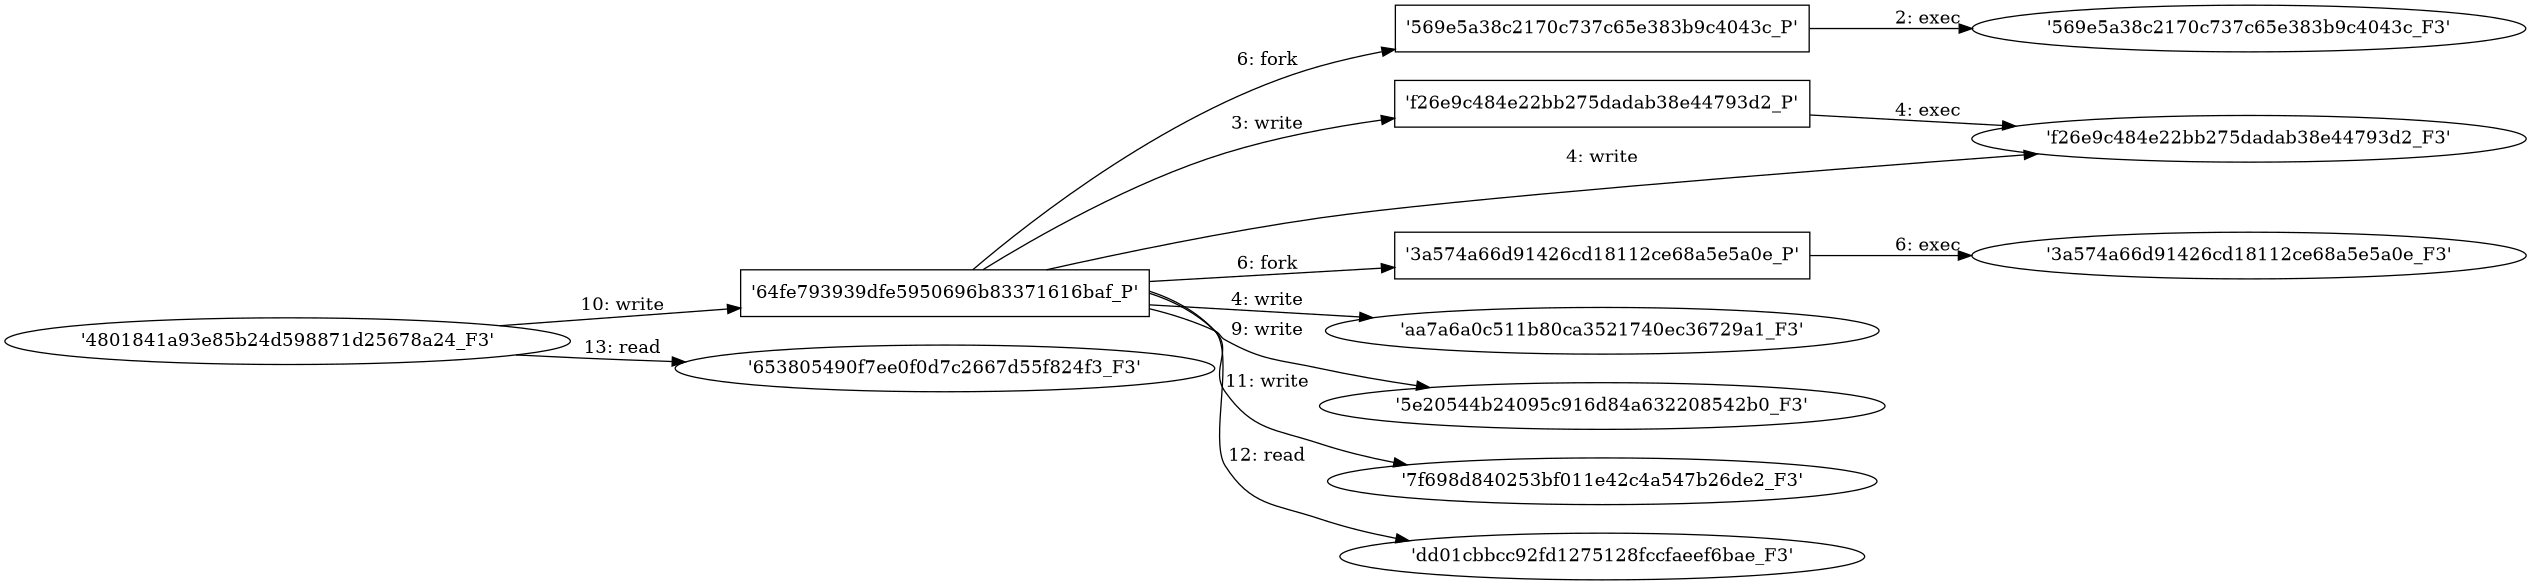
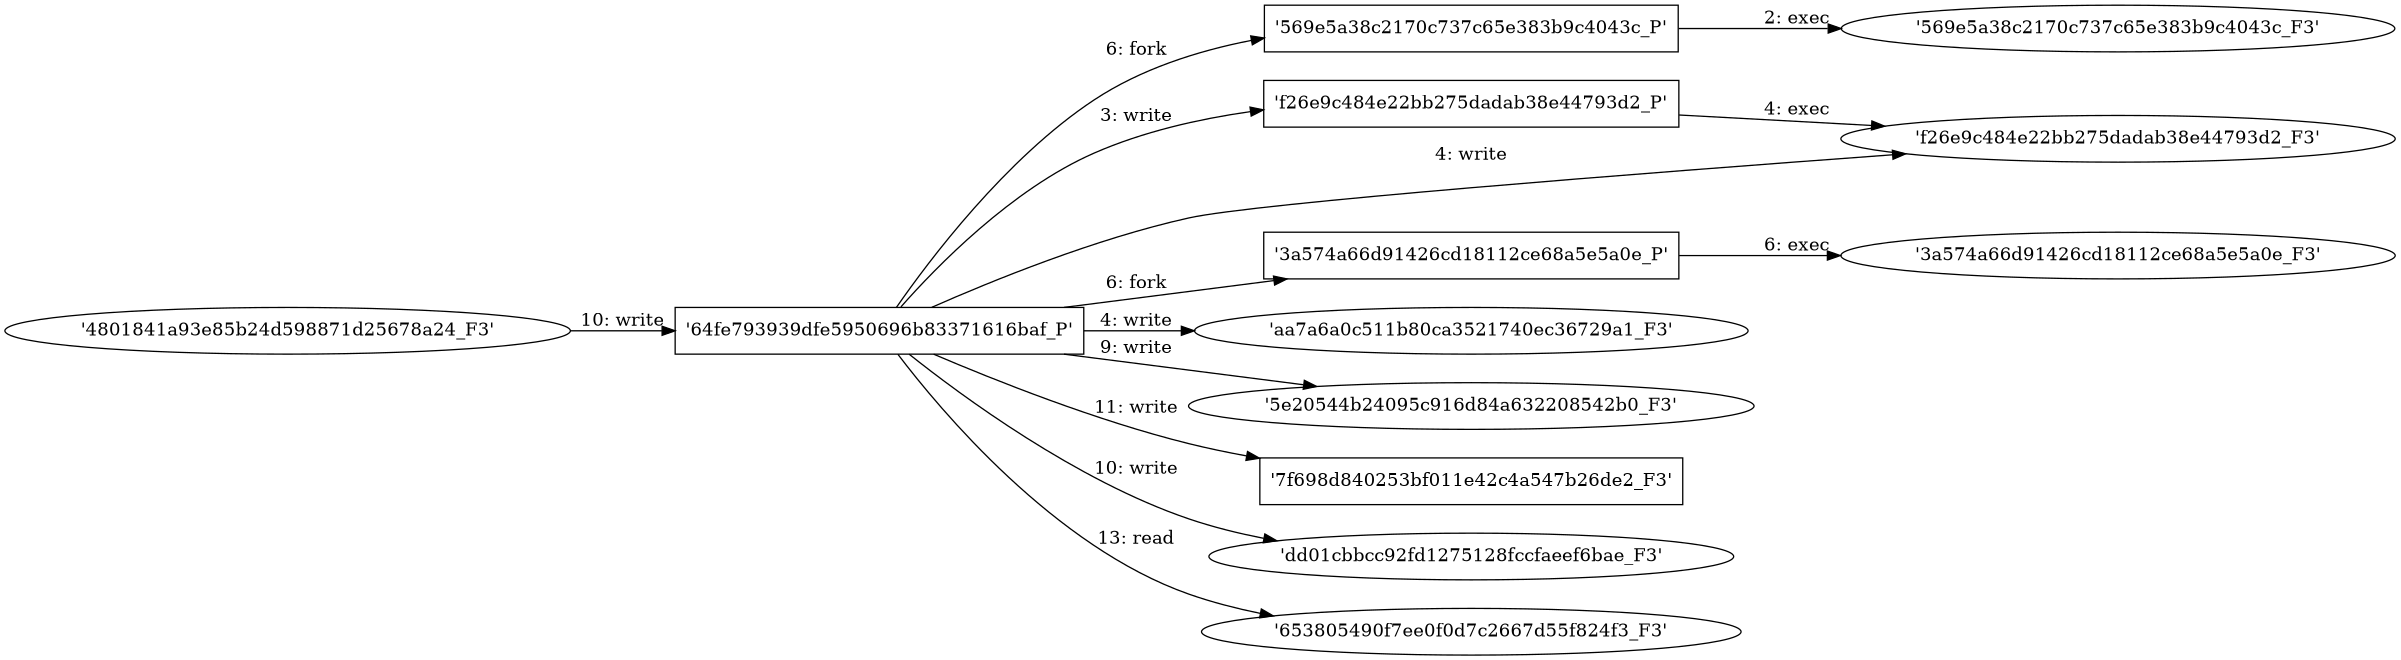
edge "'4801841a93e85b24d598871d25678a24_F3'" -> "'653805490f7ee0f0d7c2667d55f824f3_F3'": now "'64fe793939dfe5950696b83371616baf_P'" -> "'653805490f7ee0f0d7c2667d55f824f3_F3'"
edge "'64fe793939dfe5950696b83371616baf_P'" -> "'dd01cbbcc92fd1275128fccfaeef6bae_F3'": label "12: read" -> "10: write"
node "'7f698d840253bf011e42c4a547b26de2_F3'": shape ellipse -> box
